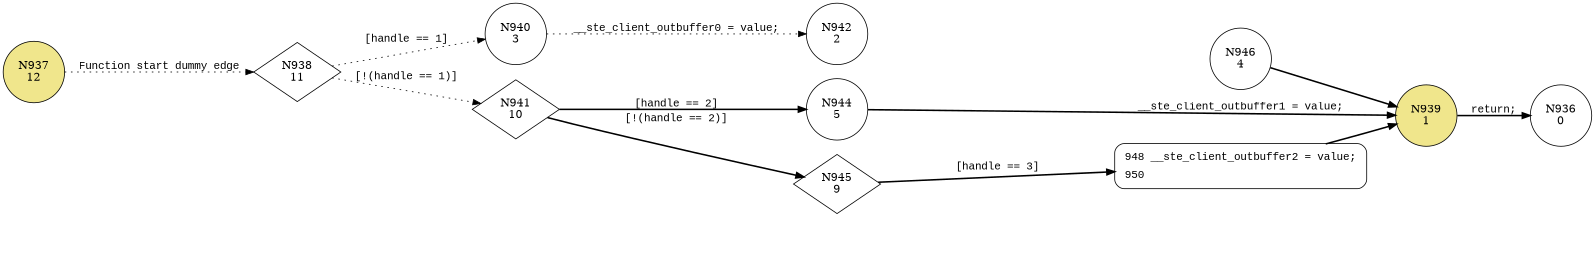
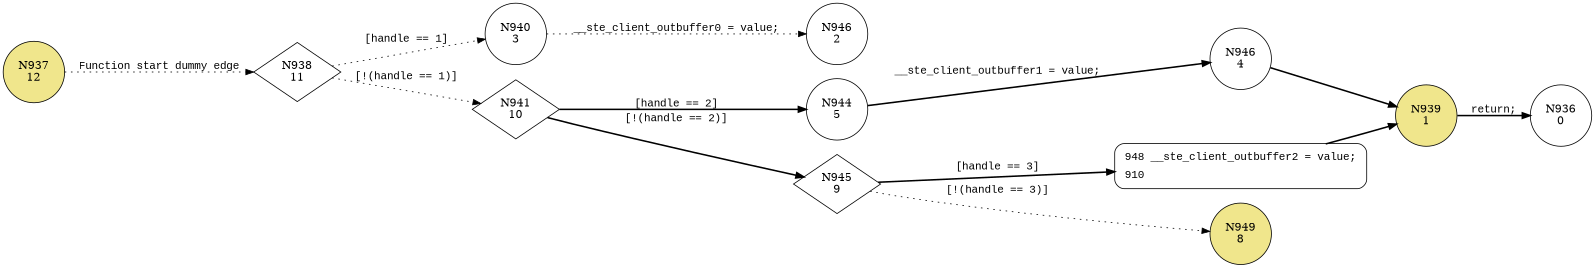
node "N942 2": label "N942 2" -> "N946 2"
edge "N944 5" -> "N939 1": now "N944 5" -> "N946 4"
node "948": text "950" -> "910"
node "N949 8": added
